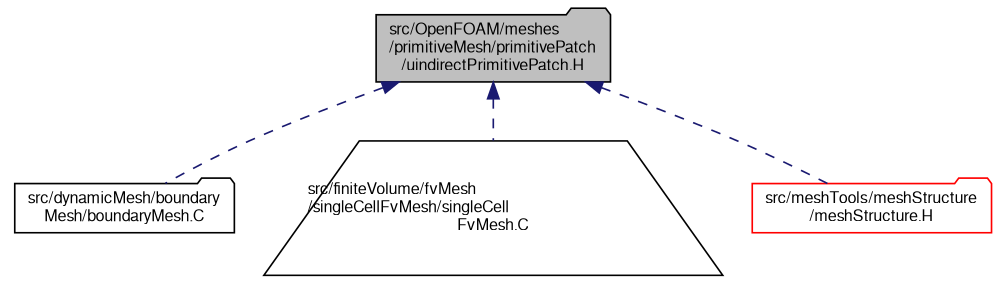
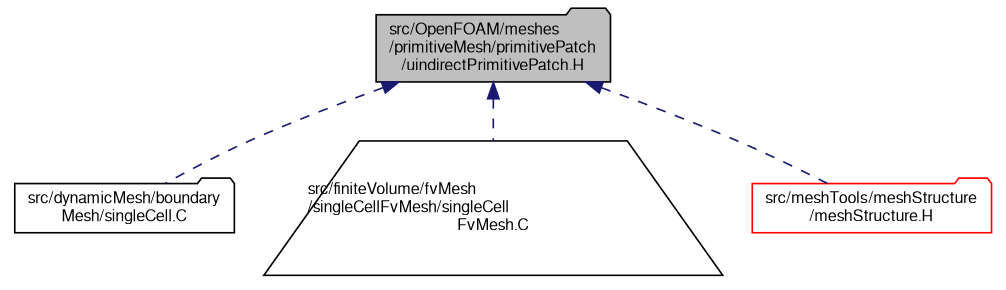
node "src/dynamicMesh/boundary Mesh/boundaryMesh.C": label "src/dynamicMesh/boundary Mesh/boundaryMesh.C" -> "src/dynamicMesh/boundary Mesh/singleCell.C"
